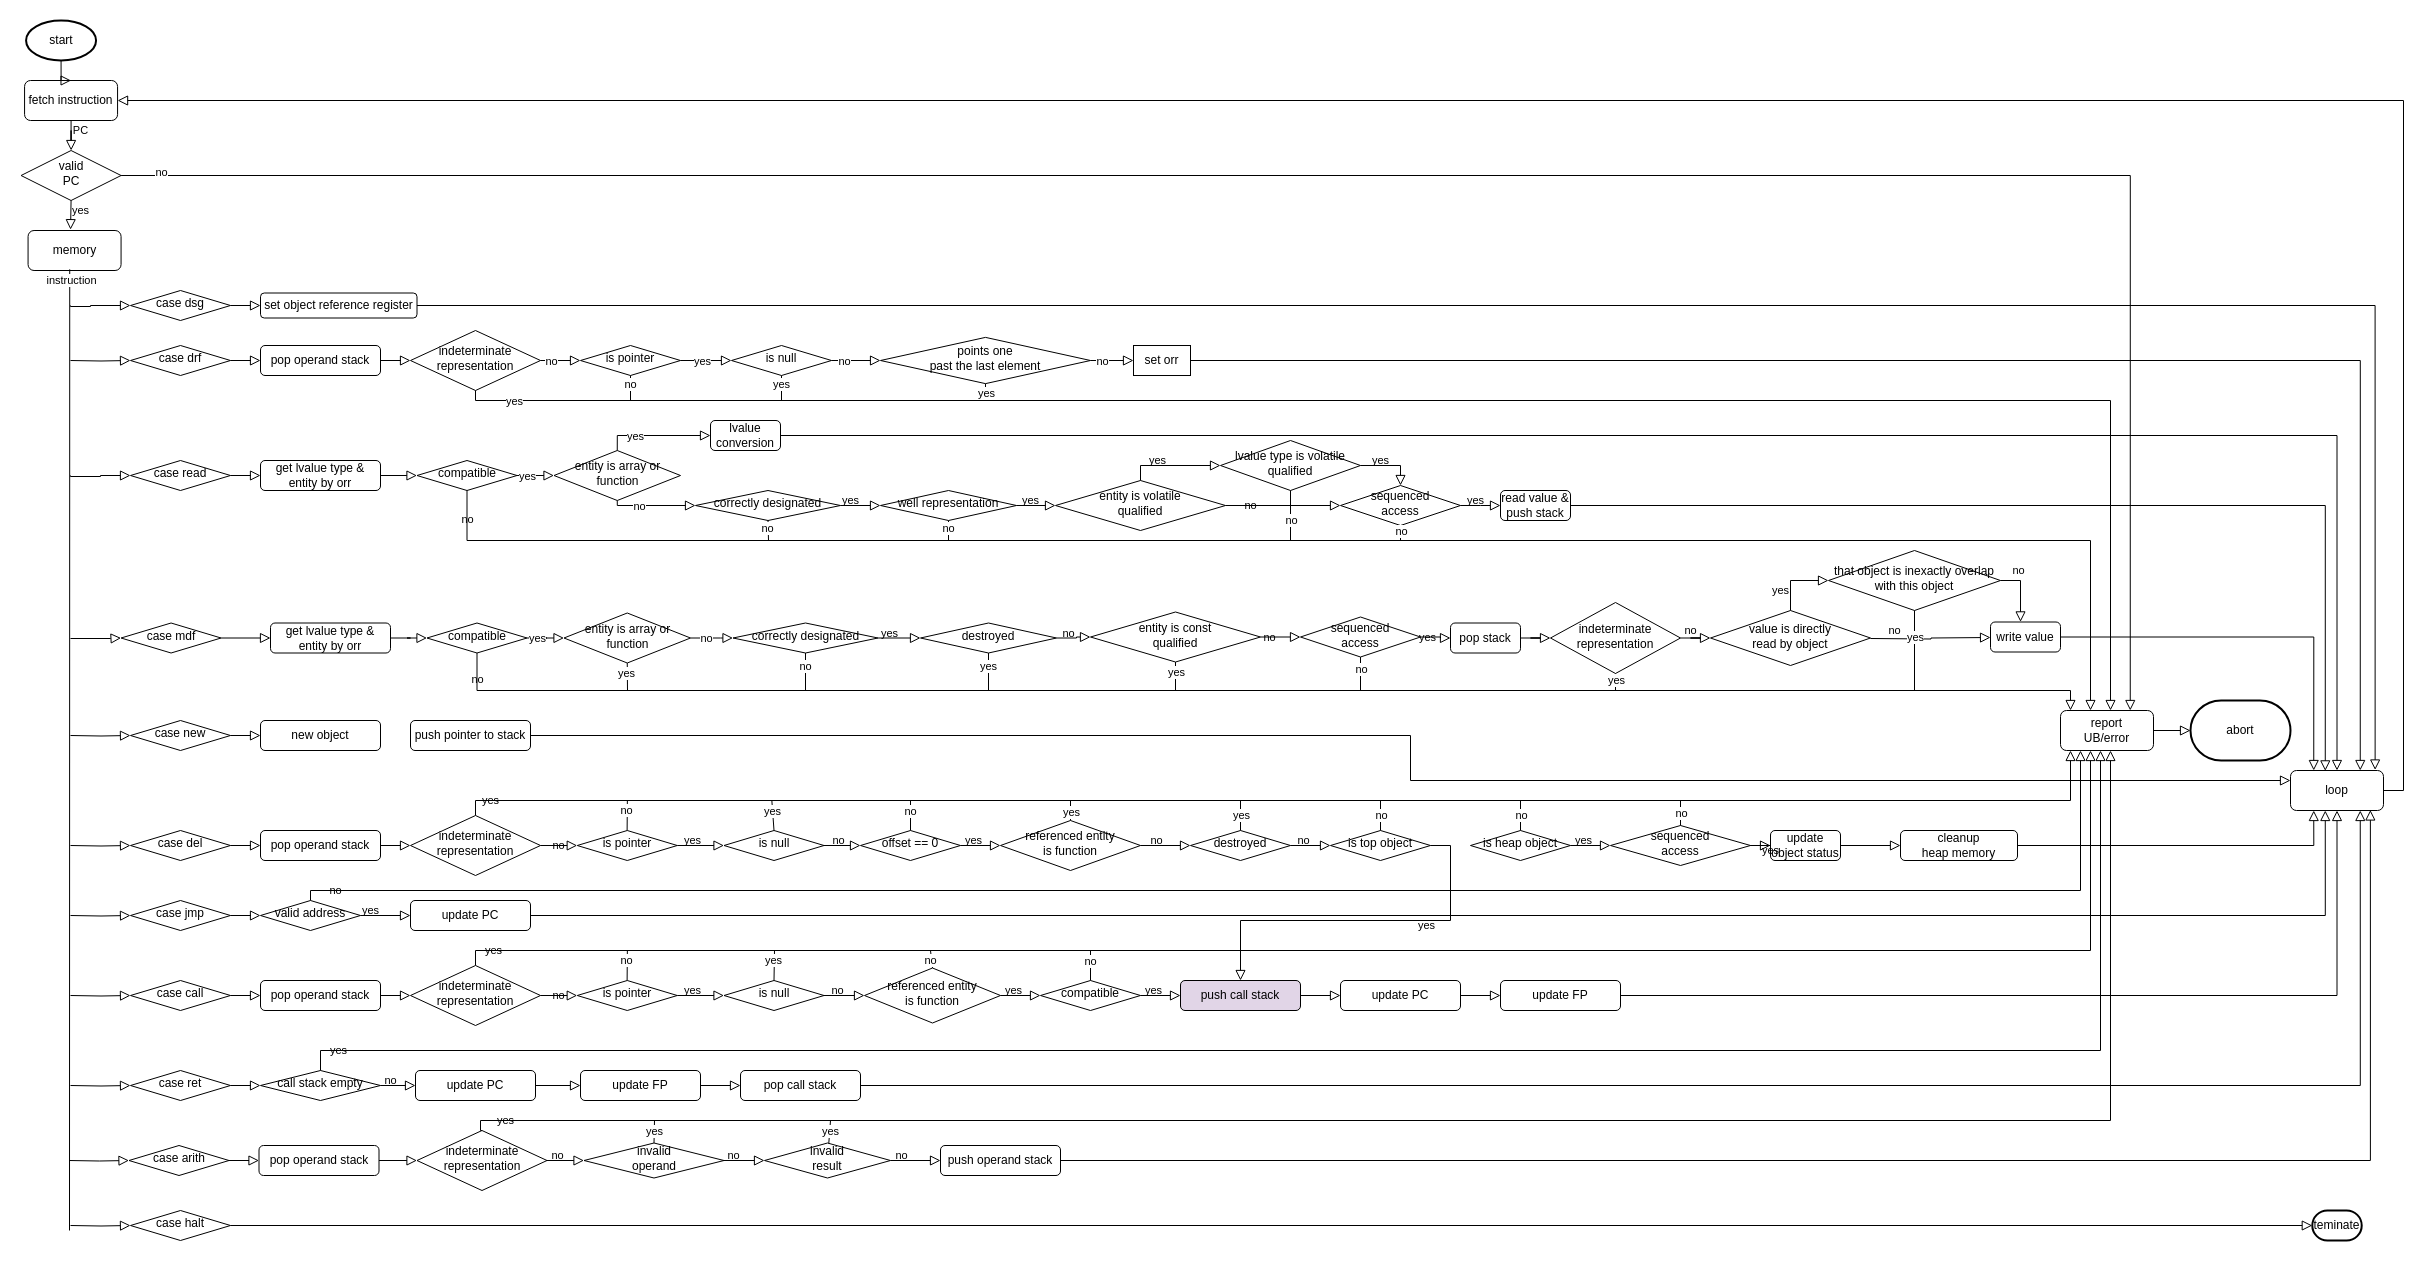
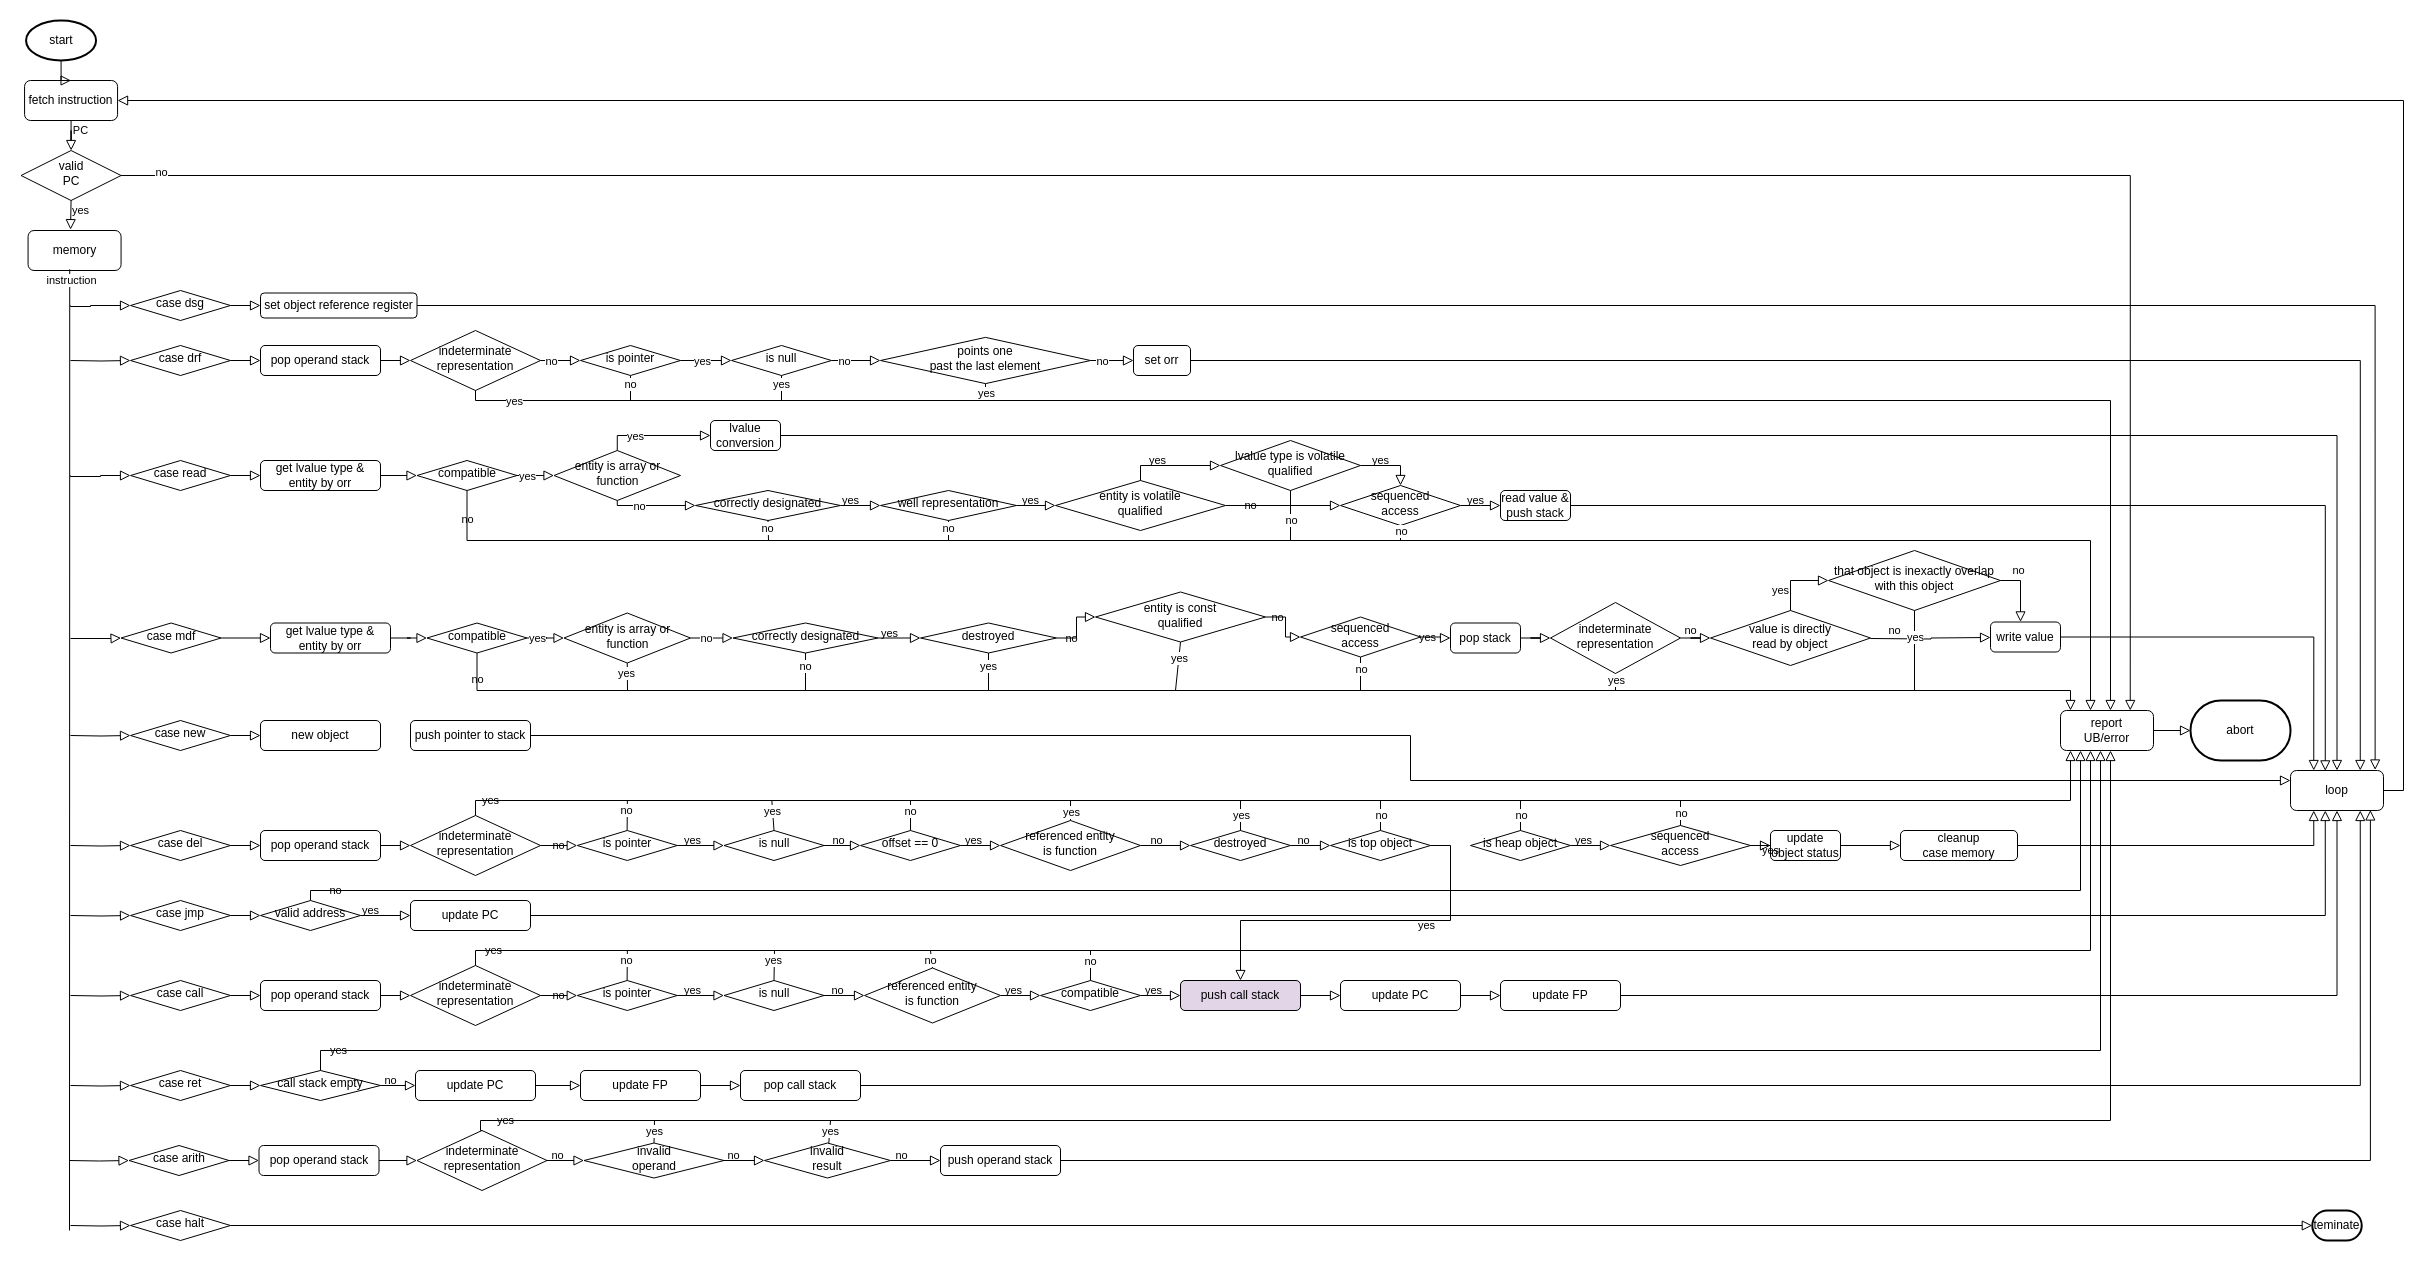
node "set orr": shape rectangle -> rounded rectangle
node "entity is const qualified": moved (1176, 637) -> (1181, 617)
node "cleanup heap memory": label "cleanup heap memory" -> "cleanup case memory"
